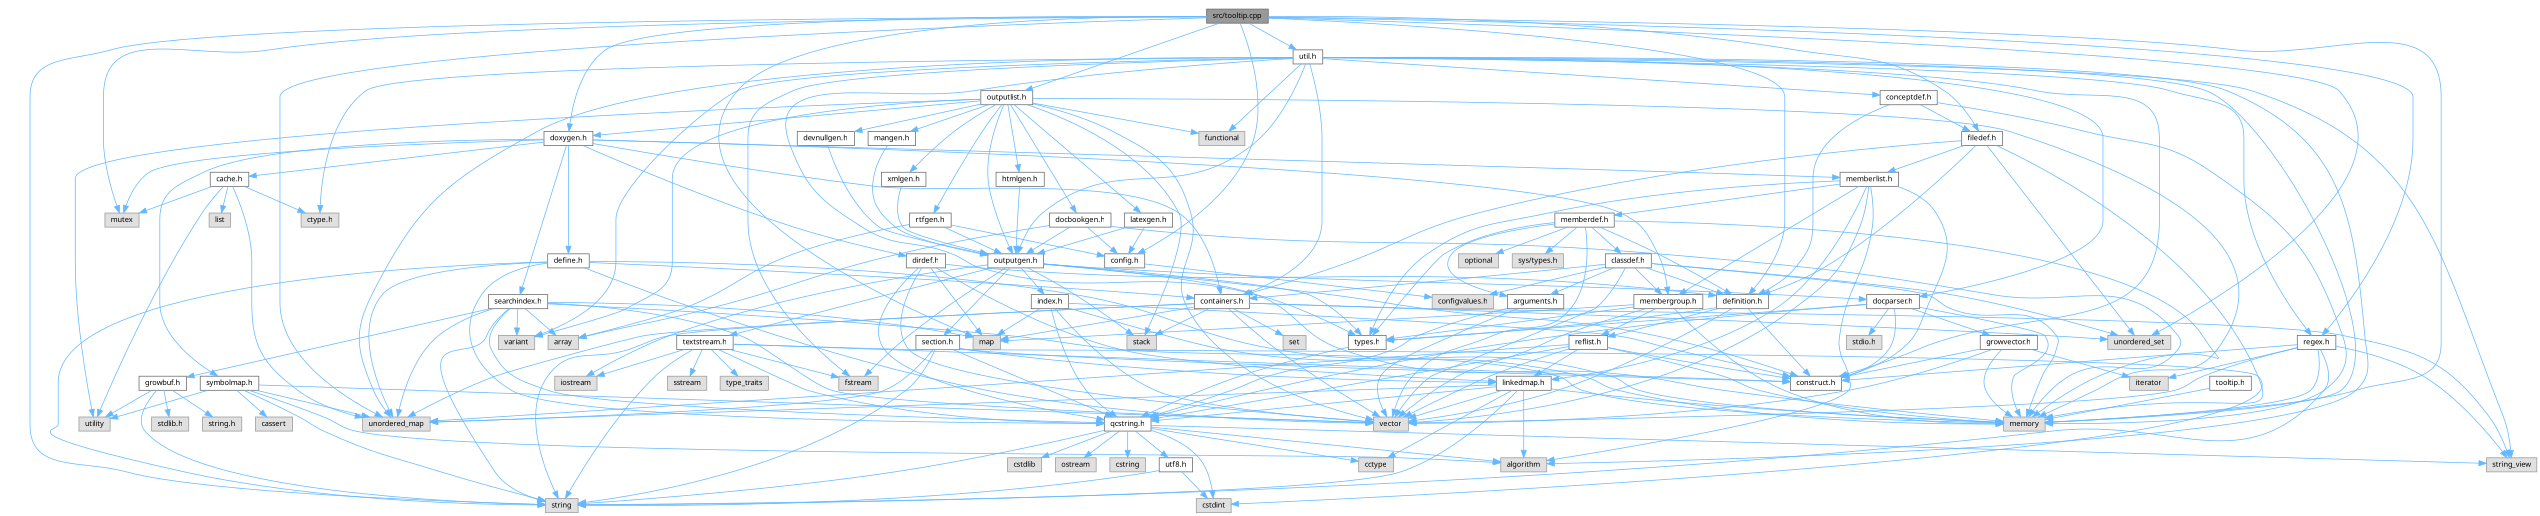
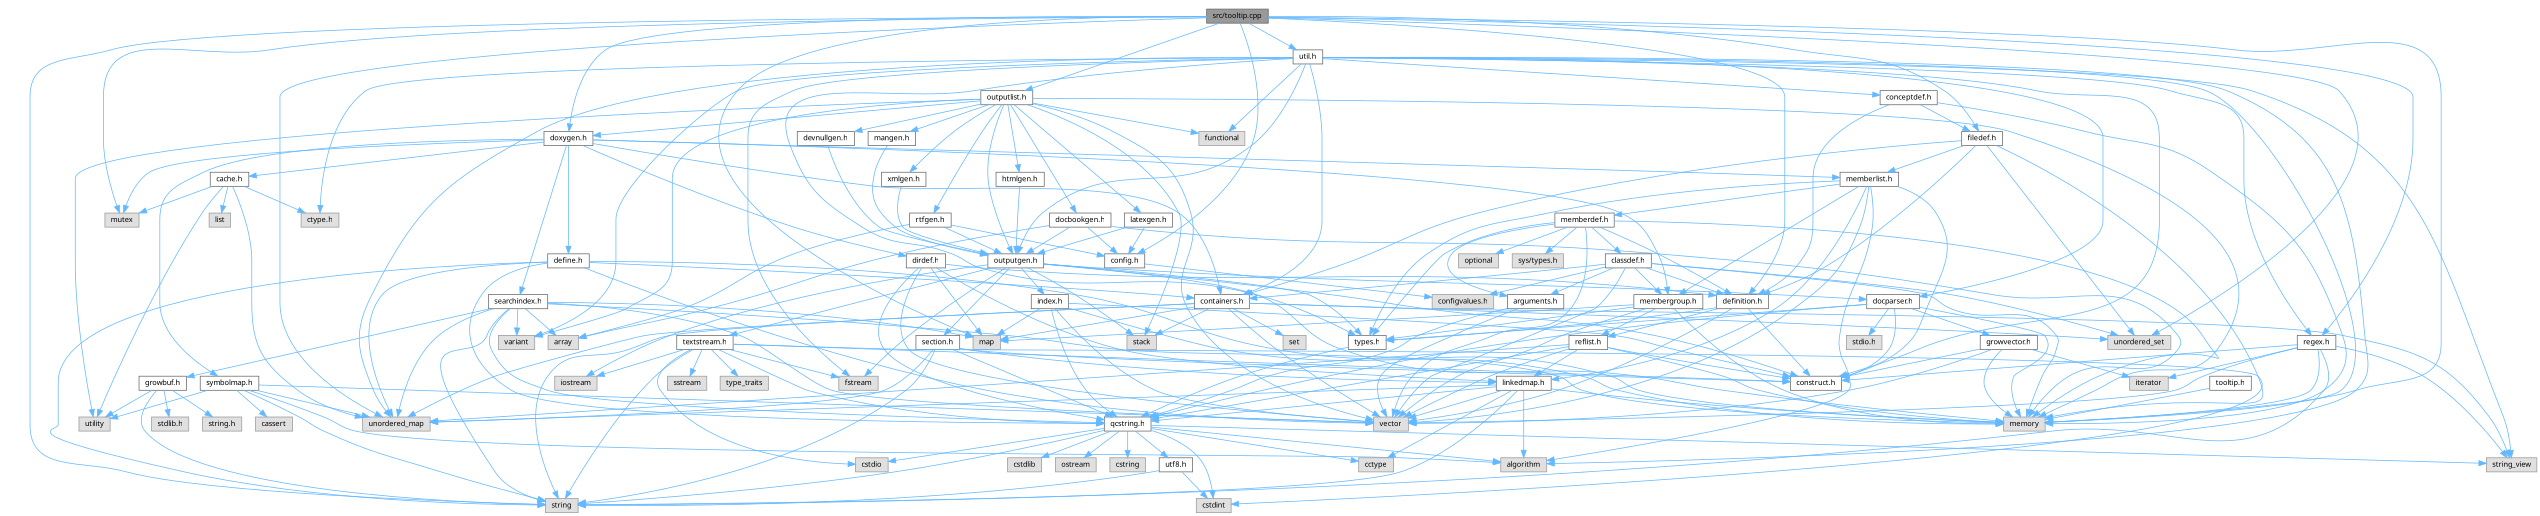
node "cstdio": added
